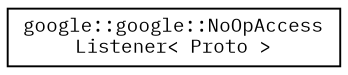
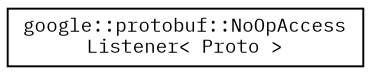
node "google::google::NoOpAccess Listener< Proto >": label "google::google::NoOpAccess Listener< Proto >" -> "google::protobuf::NoOpAccess Listener< Proto >"
